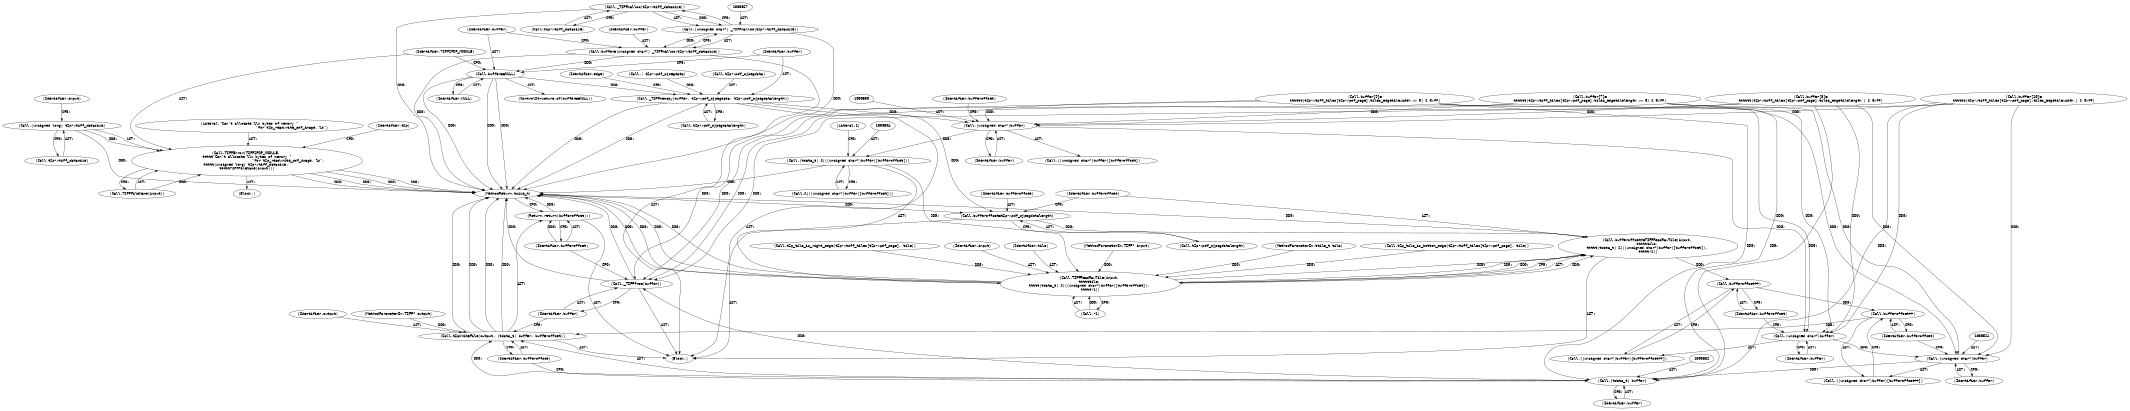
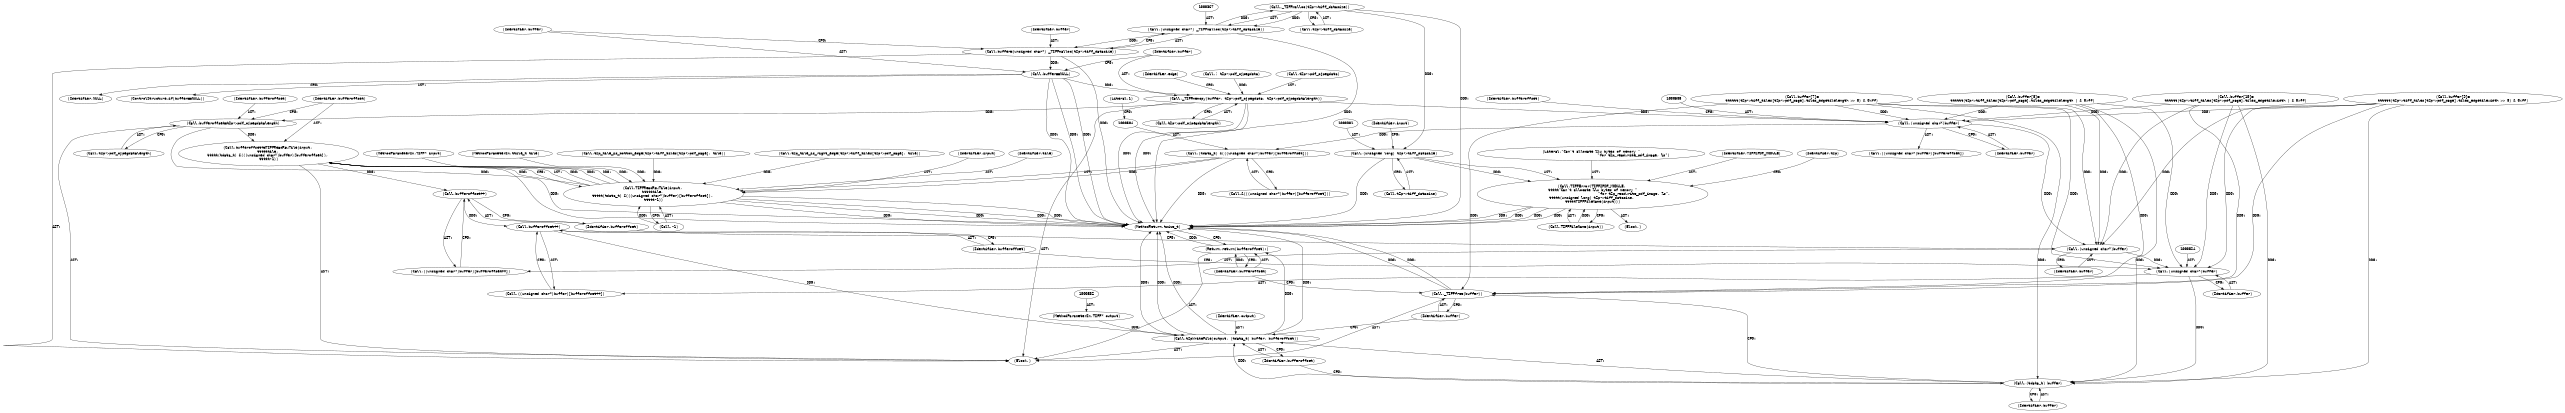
edge "(Call,(unsigned char*) _TIFFmalloc(t2p->tiff_datasize))" -> "(Call,_TIFFmalloc(t2p->tiff_datasize))": label "CFG: " -> "DDG: "
edge "(Call,_TIFFmalloc(t2p->tiff_datasize))" -> "(Call,(unsigned long) t2p->tiff_datasize)": added, label "DDG:"
edge "(Identifier,TIFF2PDF_MODULE)" -> "(Call,buffer==NULL)": removed, label "CFG:"
edge "(Identifier,NULL)" -> "(Call,buffer==NULL)": removed, label "AST:"
node "1000381": added
edge "(Literal,1)" -> "(Call,(tdata_t) &(((unsigned char*)buffer)[bufferoffset]))": now "(Literal,1)" -> "1000504"
edge "(MethodReturn,tsize_t)" -> "(Call,bufferoffset=t2p->pdf_ojpegdatalength)": reversed
edge "(Call,t2pWriteFile(output, (tdata_t) buffer, bufferoffset))" -> "(Return,return(bufferoffset);)": label "AST: " -> "DDG: "
edge "(Call,(tdata_t) buffer)" -> "(Call,_TIFFfree(buffer))": label "DDG: " -> "CFG: "
edge "1000532" -> "(Call,(tdata_t) buffer)": now "1000532" -> "(MethodParameterIn,TIFF* output)"
